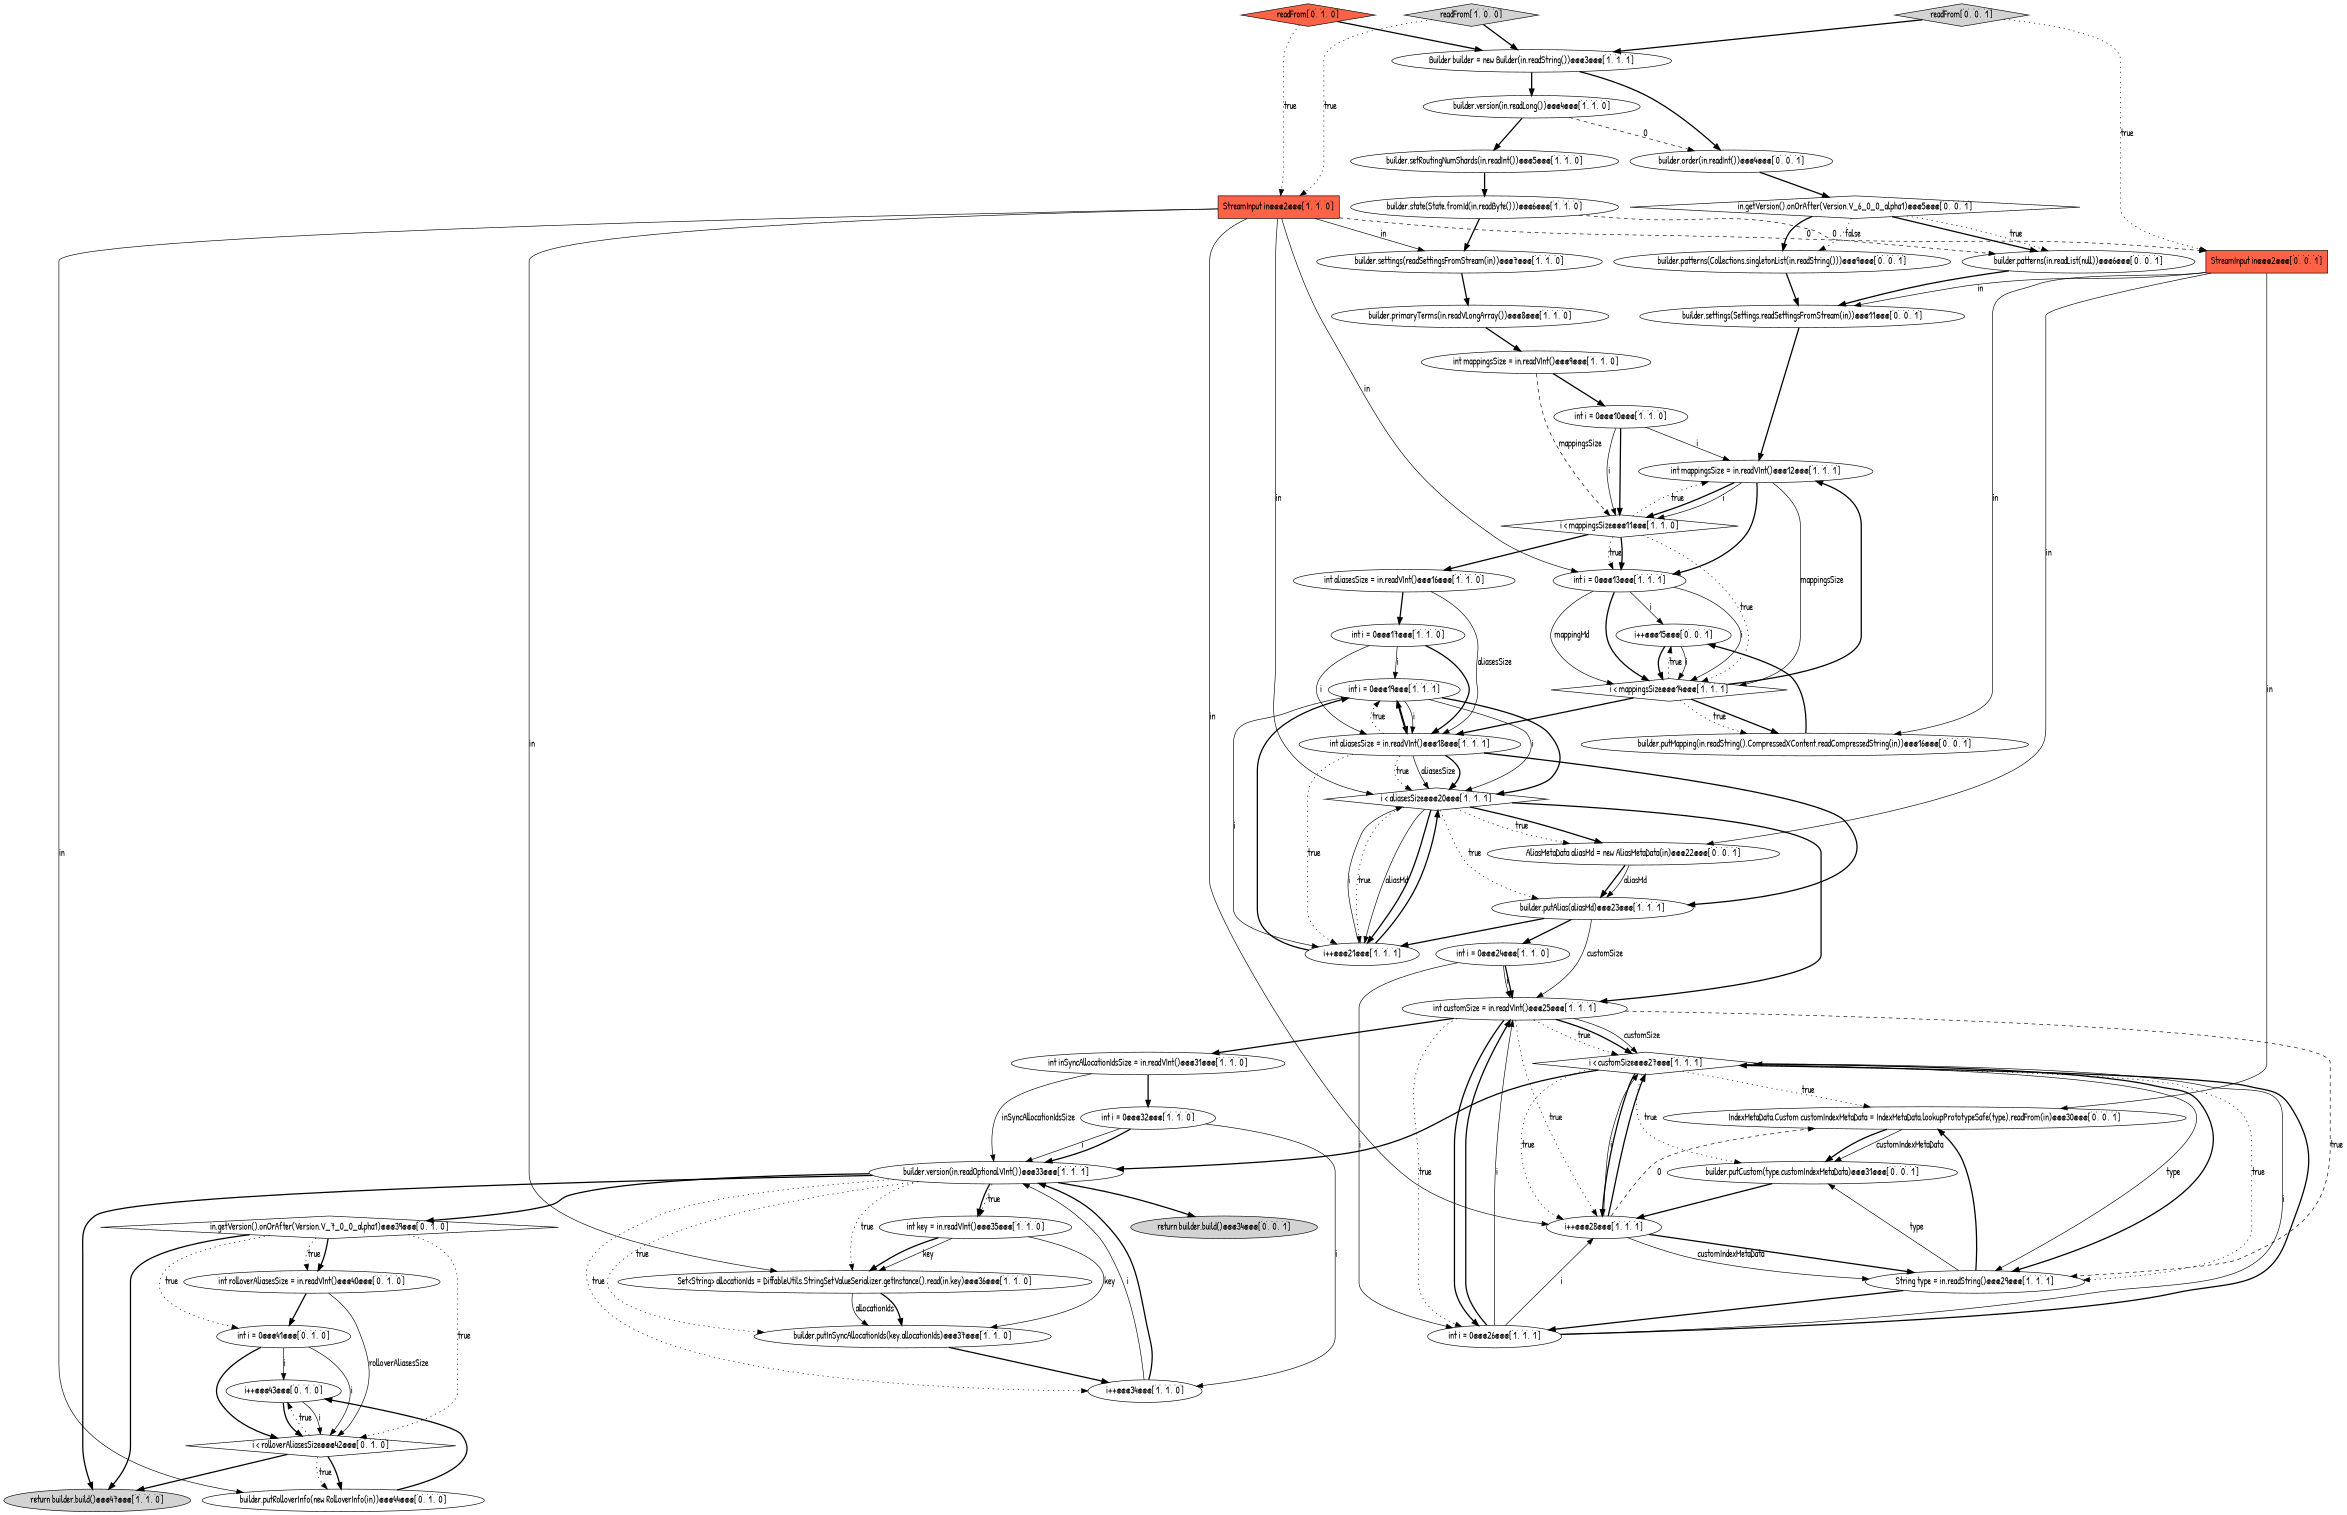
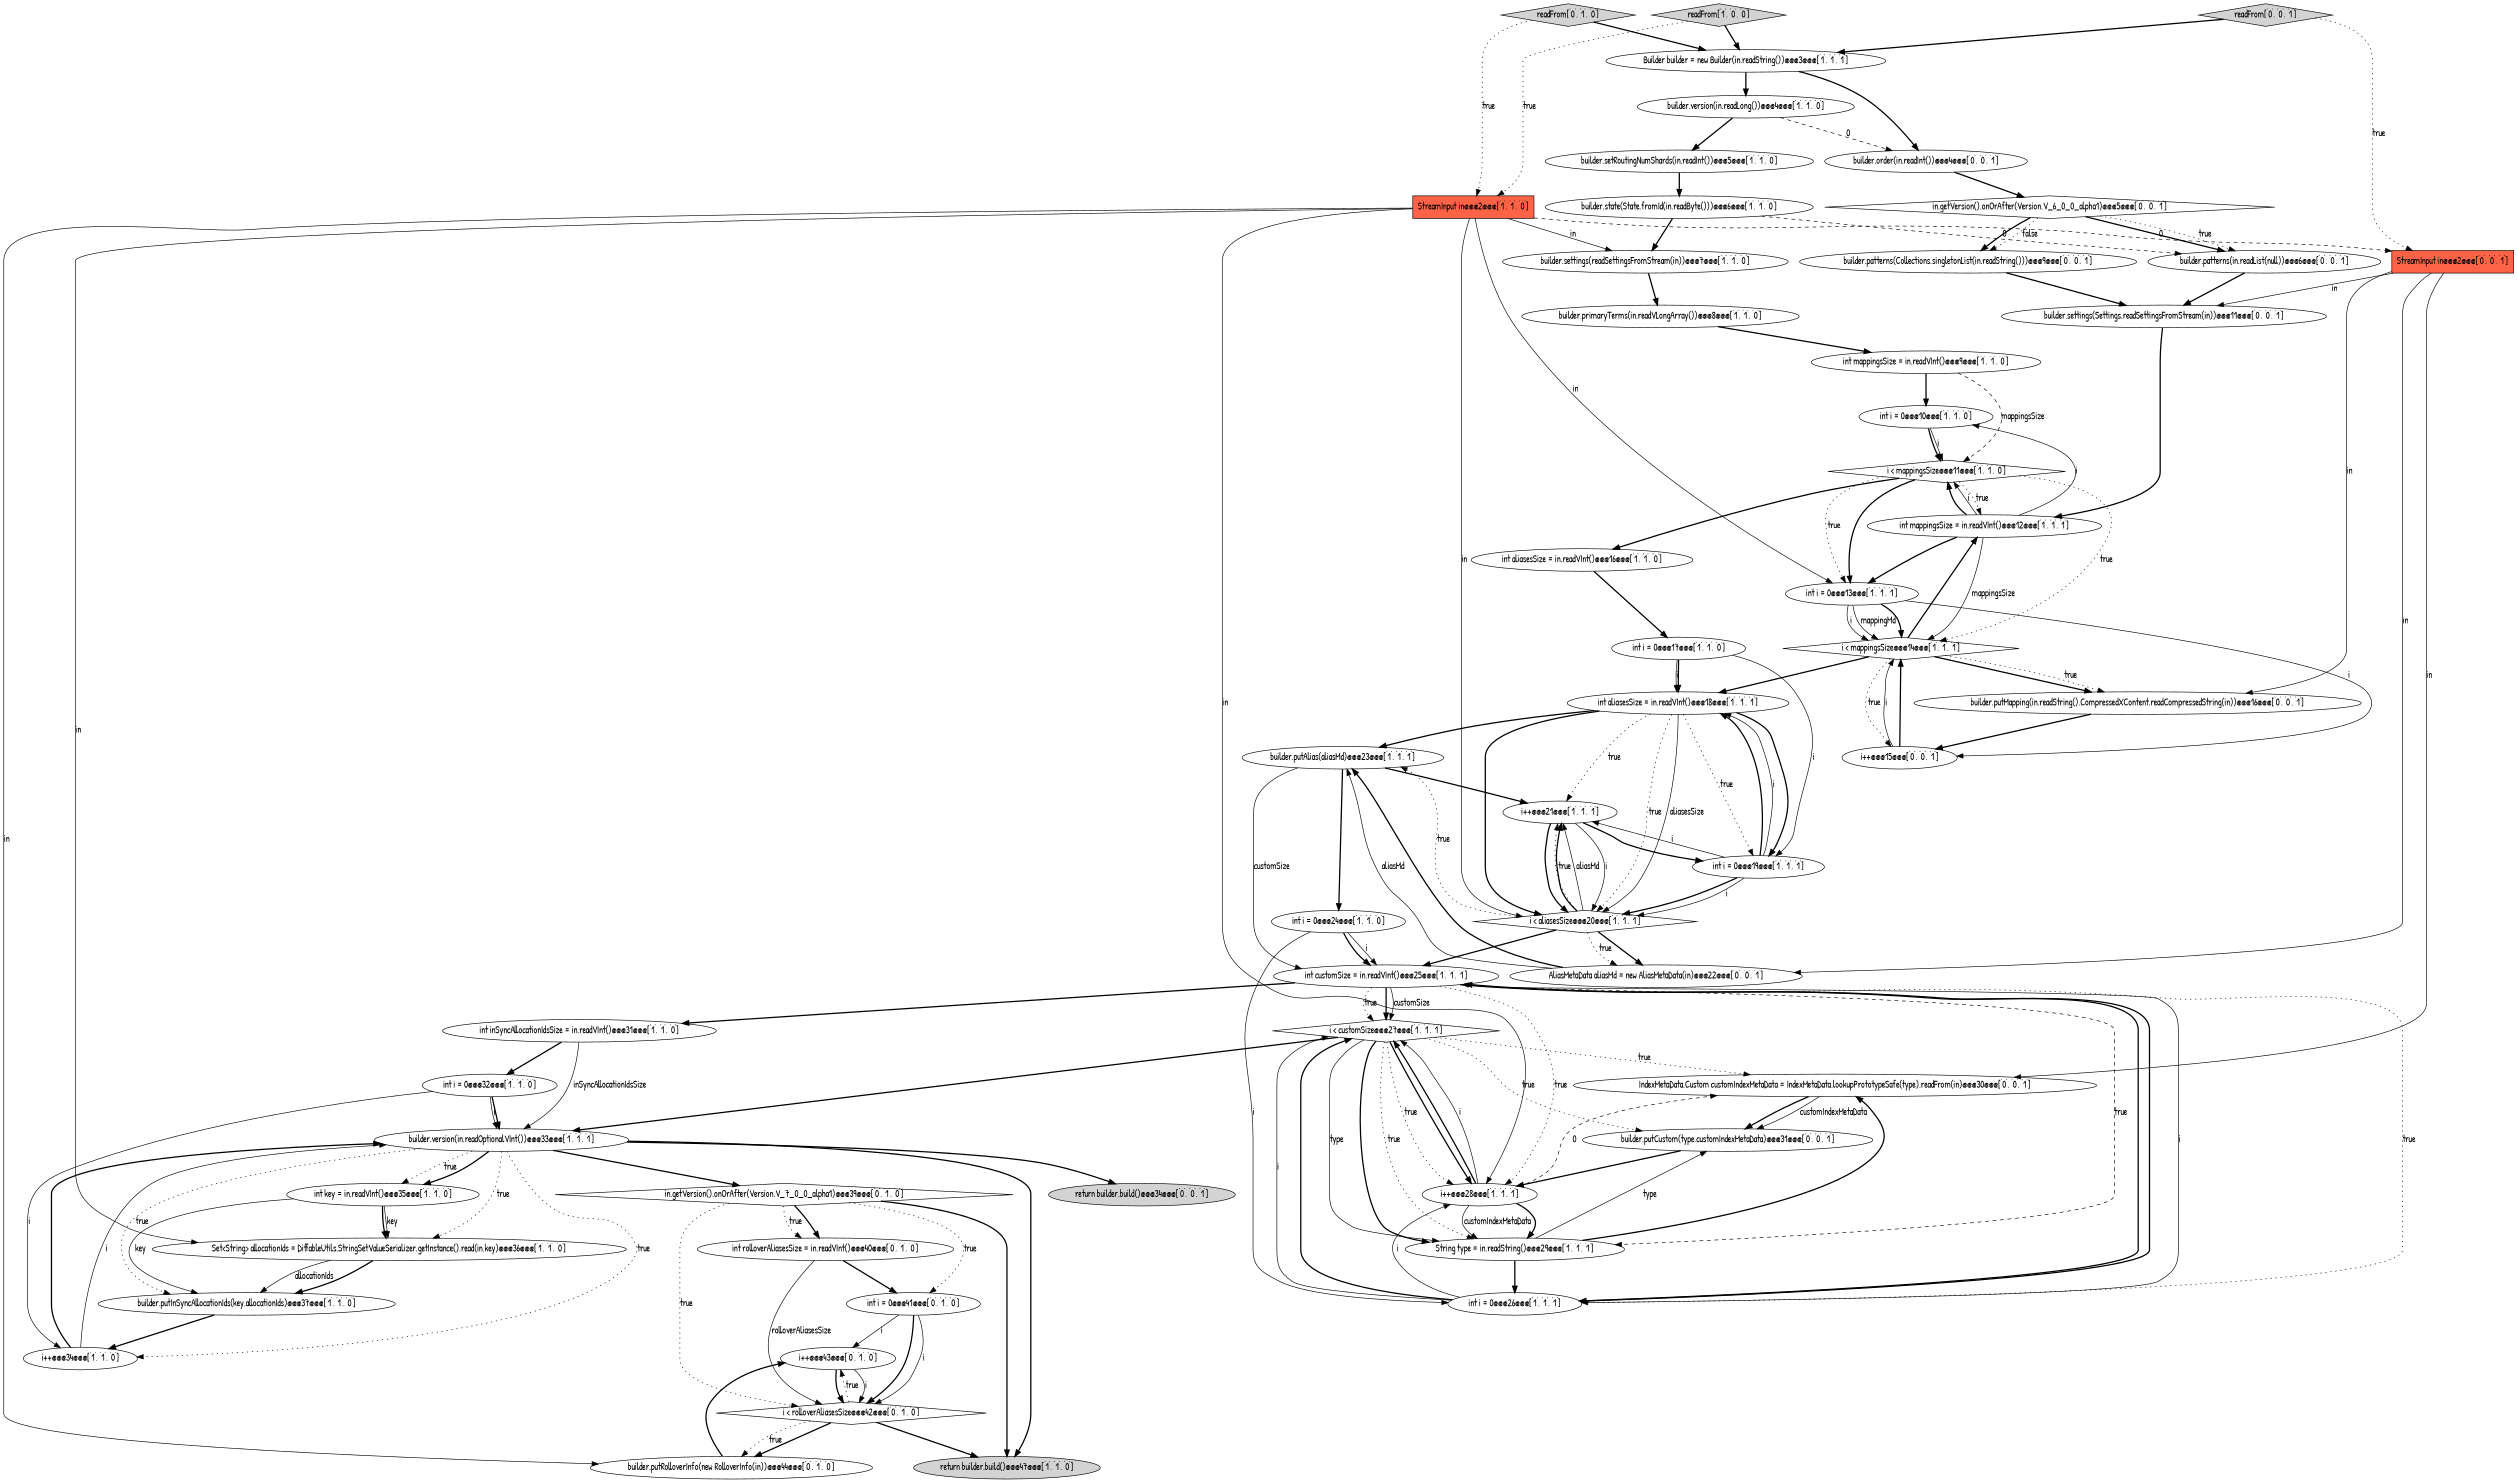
node "readFrom['0', '1', '0']": fillcolor tomato -> lightgray
edge "int i = 0@@@10@@@['1', '1', '0']" -> "int mappingsSize = in.readVInt()@@@12@@@['1', '1', '1']": reversed
edge "int aliasesSize = in.readVInt()@@@16@@@['1', '1', '0']" -> "int aliasesSize = in.readVInt()@@@18@@@['1', '1', '1']": removed, label "aliasesSize"
